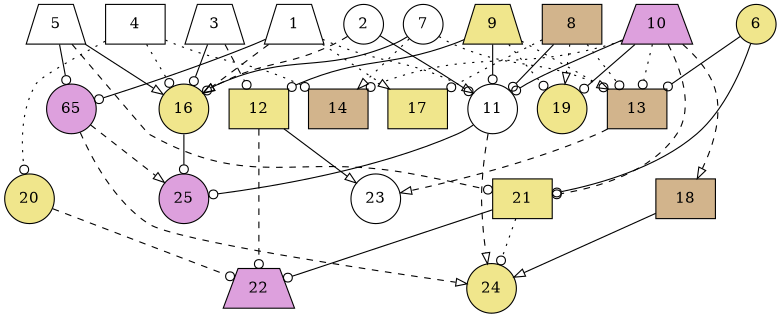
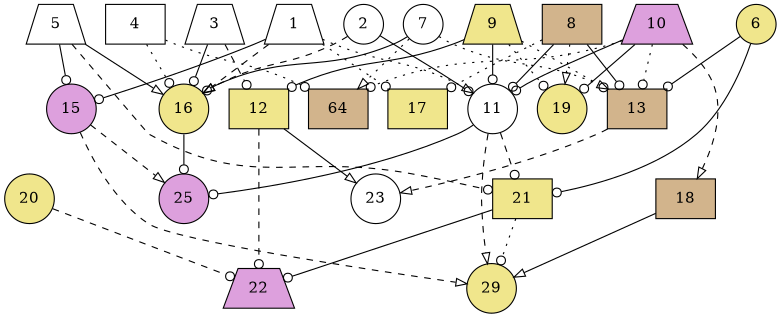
edge "8" -> "13": style dotted -> solid
edge "1" -> "17": arrowhead onormal -> odot
edge "4" -> "20": removed
node "65": label "65" -> "15"
node "14": label "14" -> "64"
edge "10" -> "21": now "11" -> "21"
node "24": label "24" -> "29"
